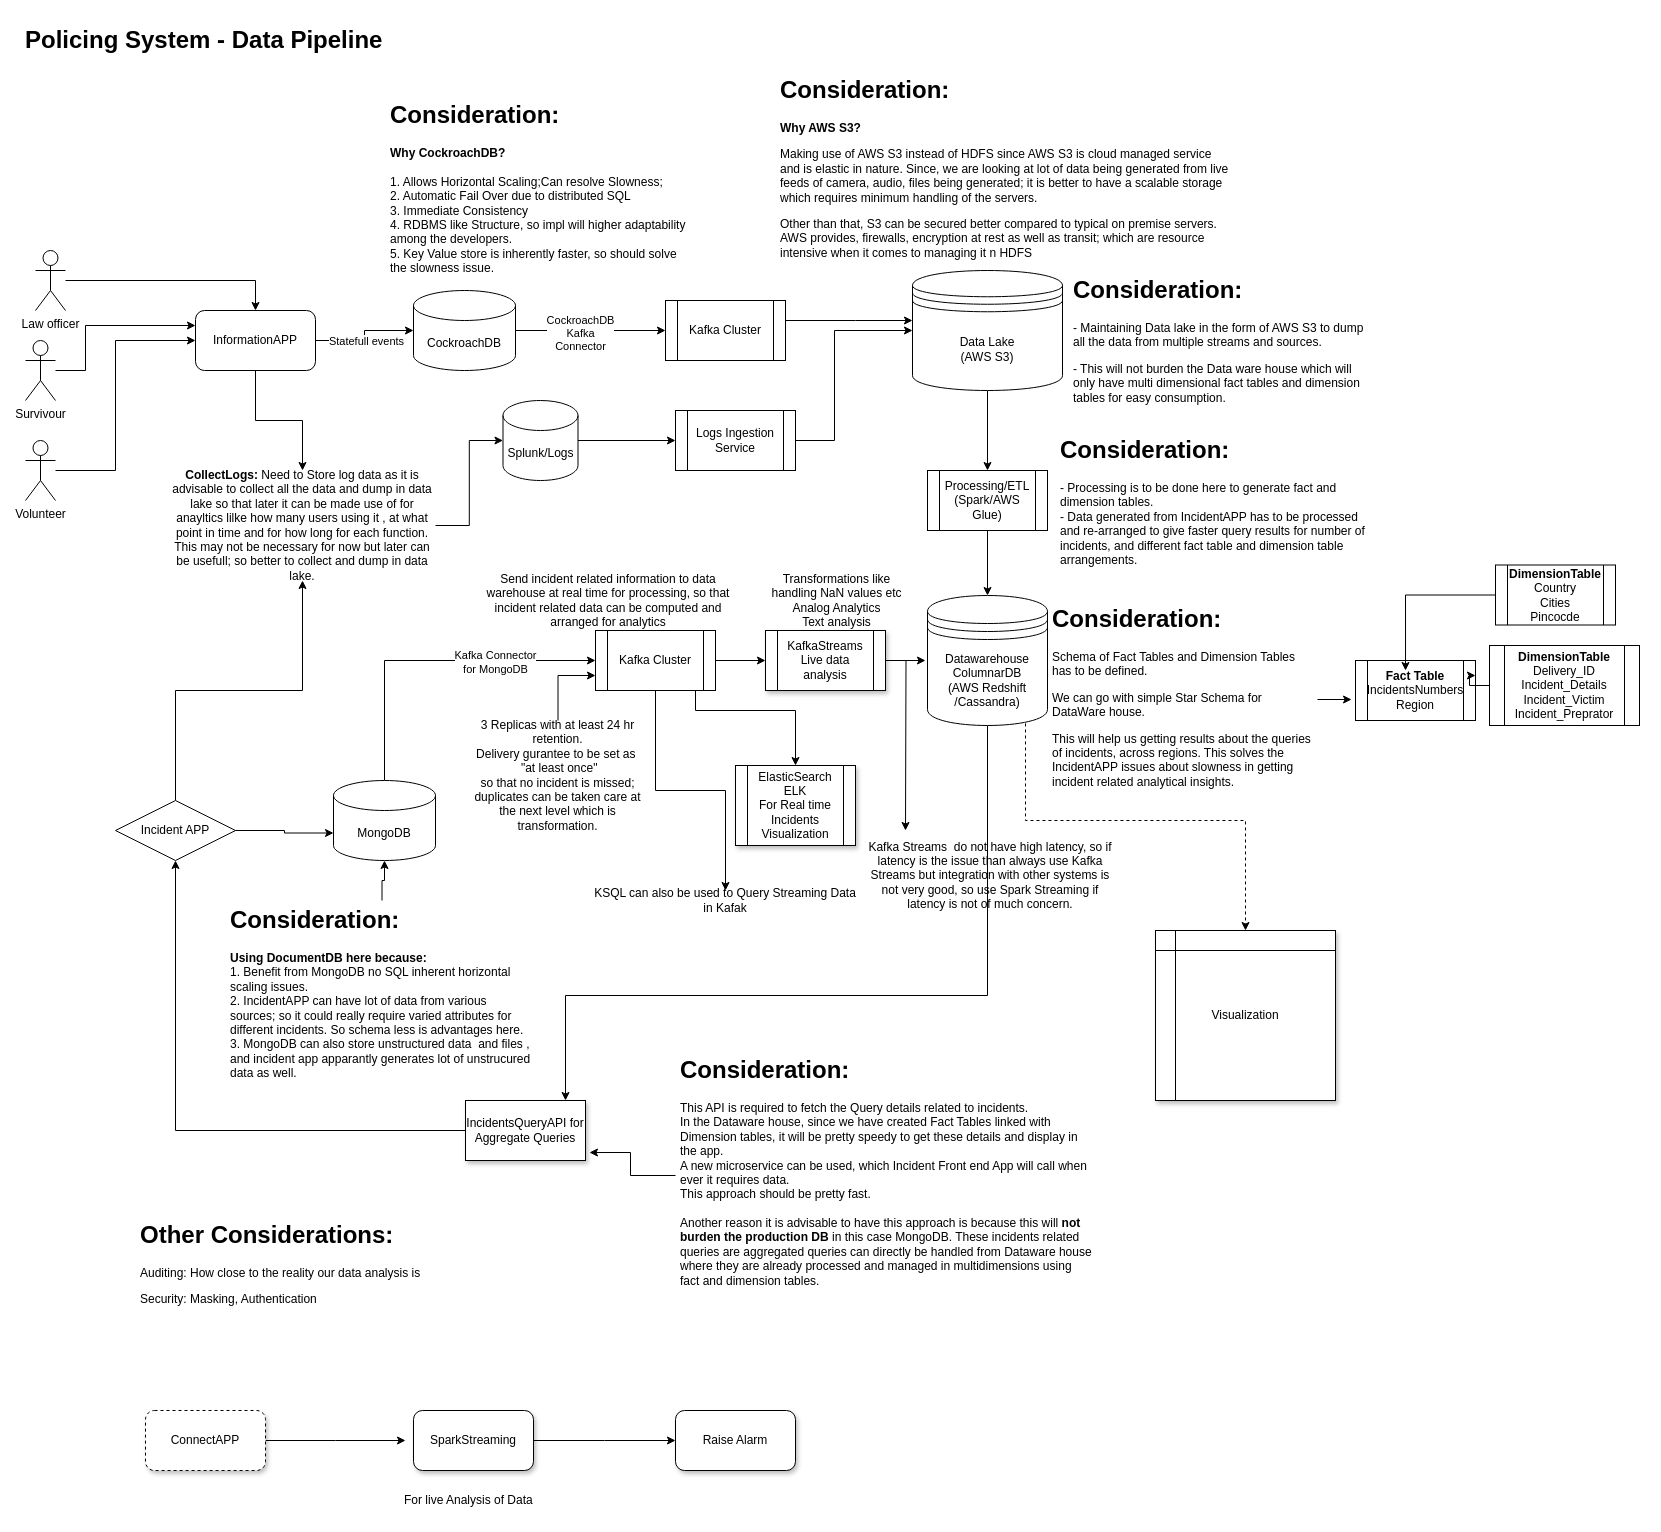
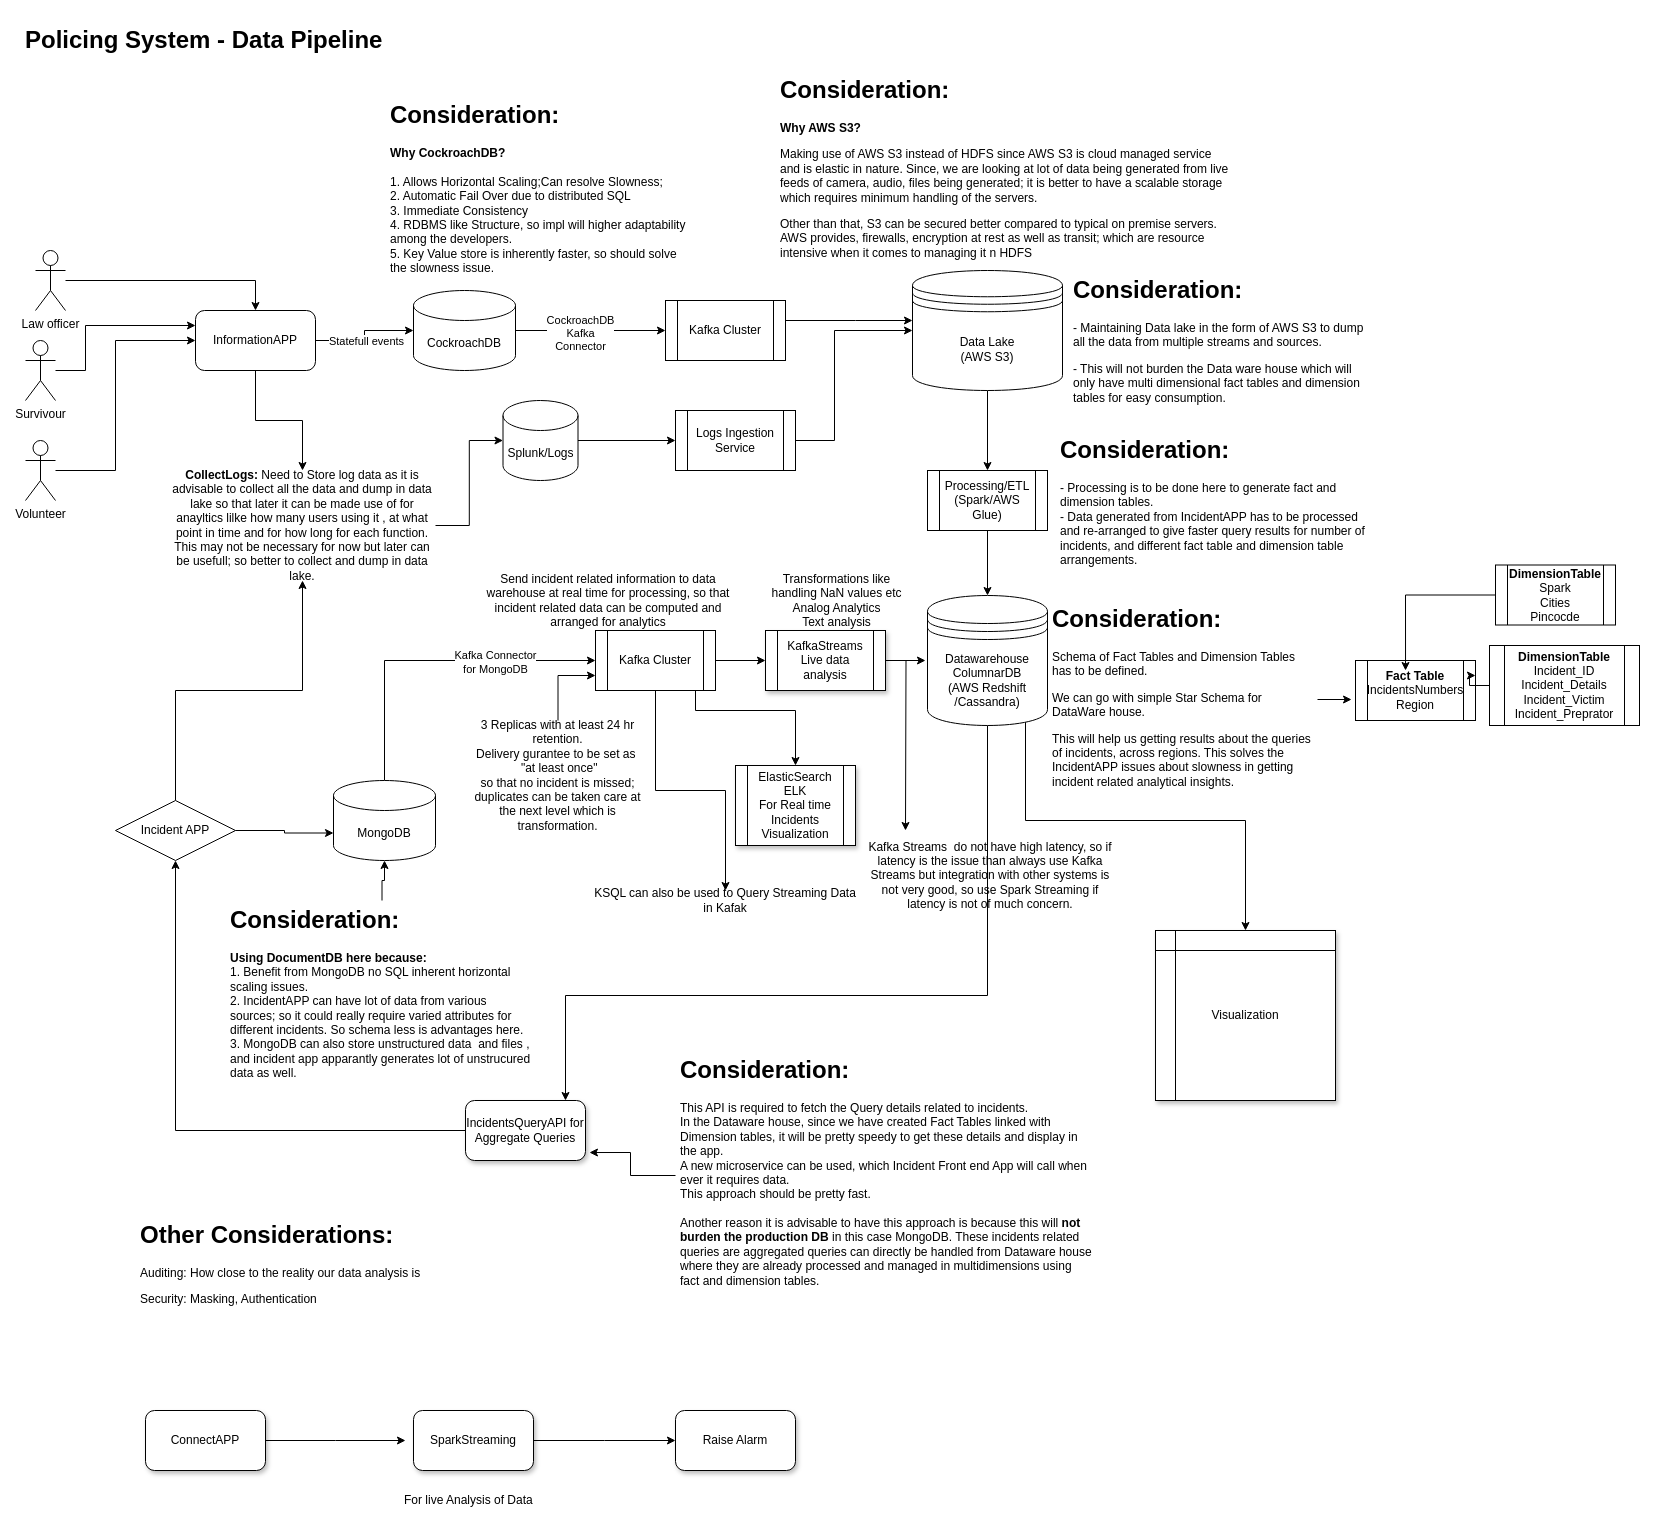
node "DimensionTable Country Cities Pincocde": label "DimensionTable Country Cities Pincocde" -> "DimensionTable Spark Cities Pincocde"
node "DimensionTable Delivery_ID Incident_Details Incident_Victim Incident_Preprator": label "DimensionTable Delivery_ID Incident_Details Incident_Victim Incident_Preprator" -> "DimensionTable Incident_ID Incident_Details Incident_Victim Incident_Preprator"
edge "Datawarehouse ColumnarDB (AWS Redshift /Cassandra)" -> "Visualization": style dashed -> solid
node "IncidentsQueryAPI for Aggregate Queries": shape rectangle -> rounded rectangle
node "ConnectAPP": style dashed -> solid
